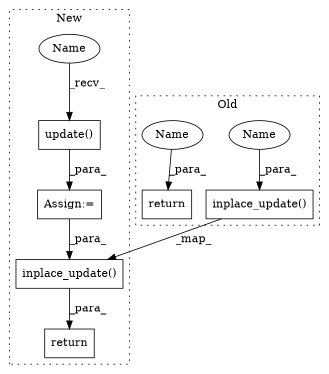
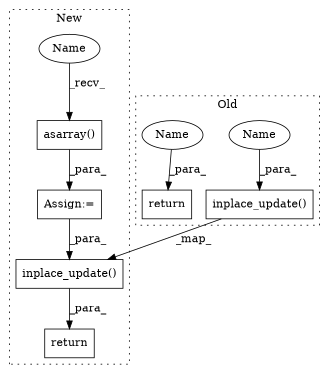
node "update()": label "update()" -> "asarray()"
